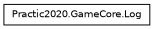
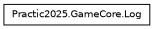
node "Practic2020.GameCore.Log": label "Practic2020.GameCore.Log" -> "Practic2025.GameCore.Log"
